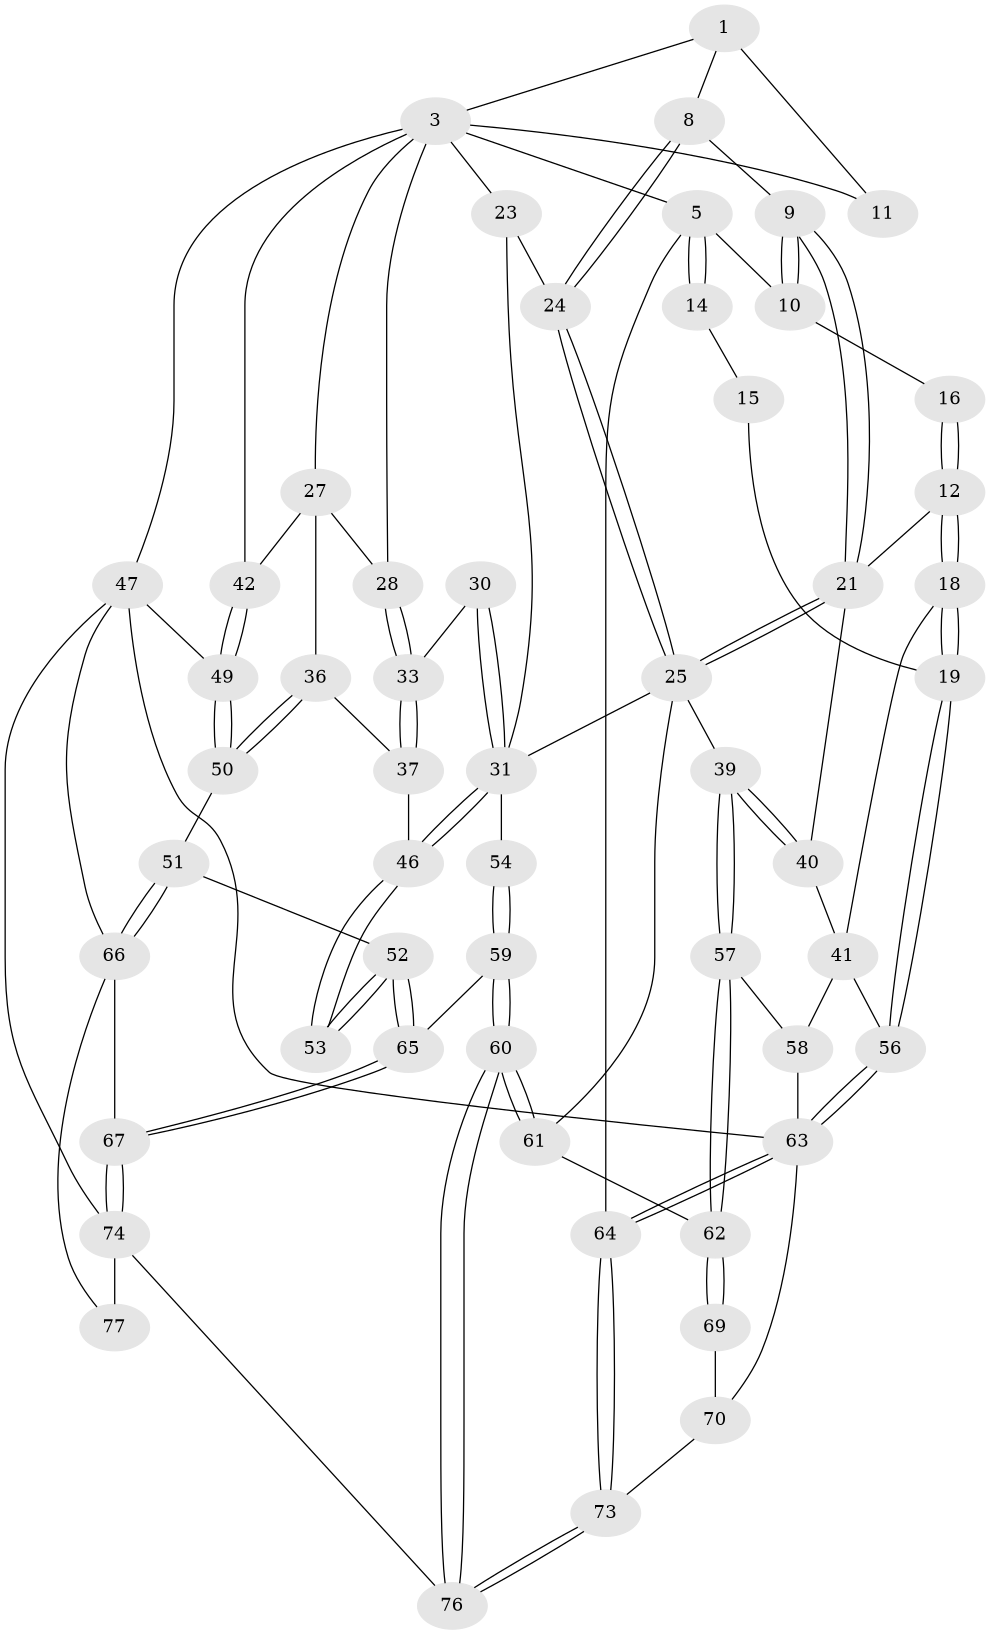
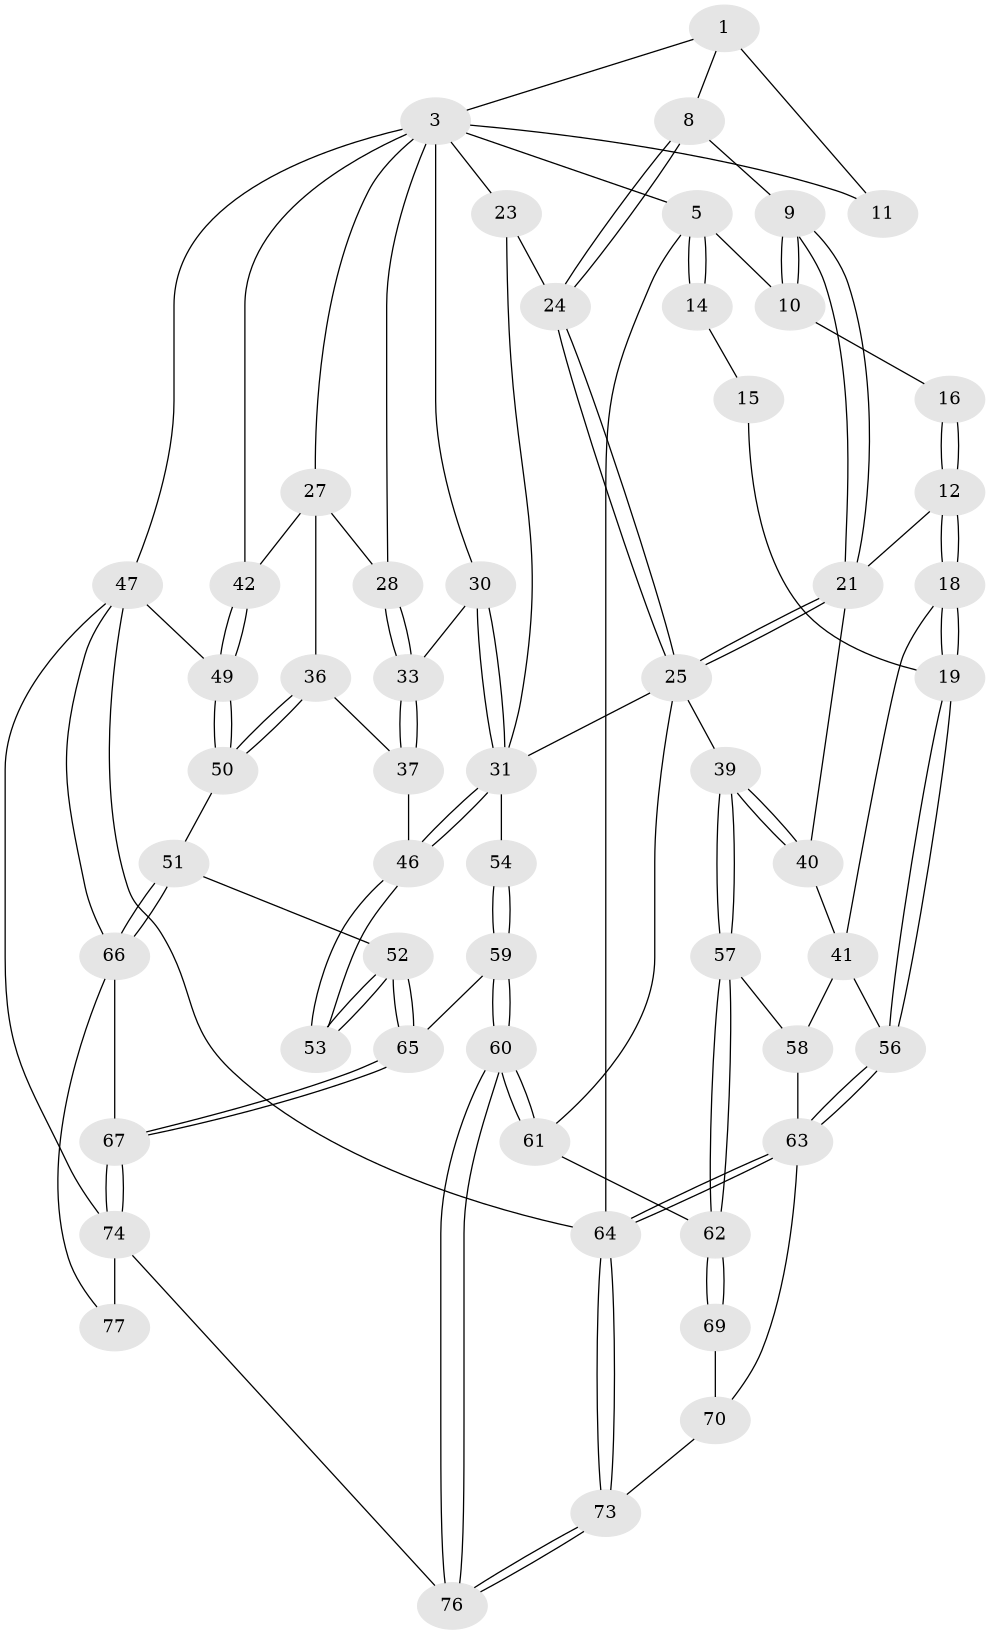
edge "3" -- "30": added
edge "47" -- "63": now "47" -- "64"
